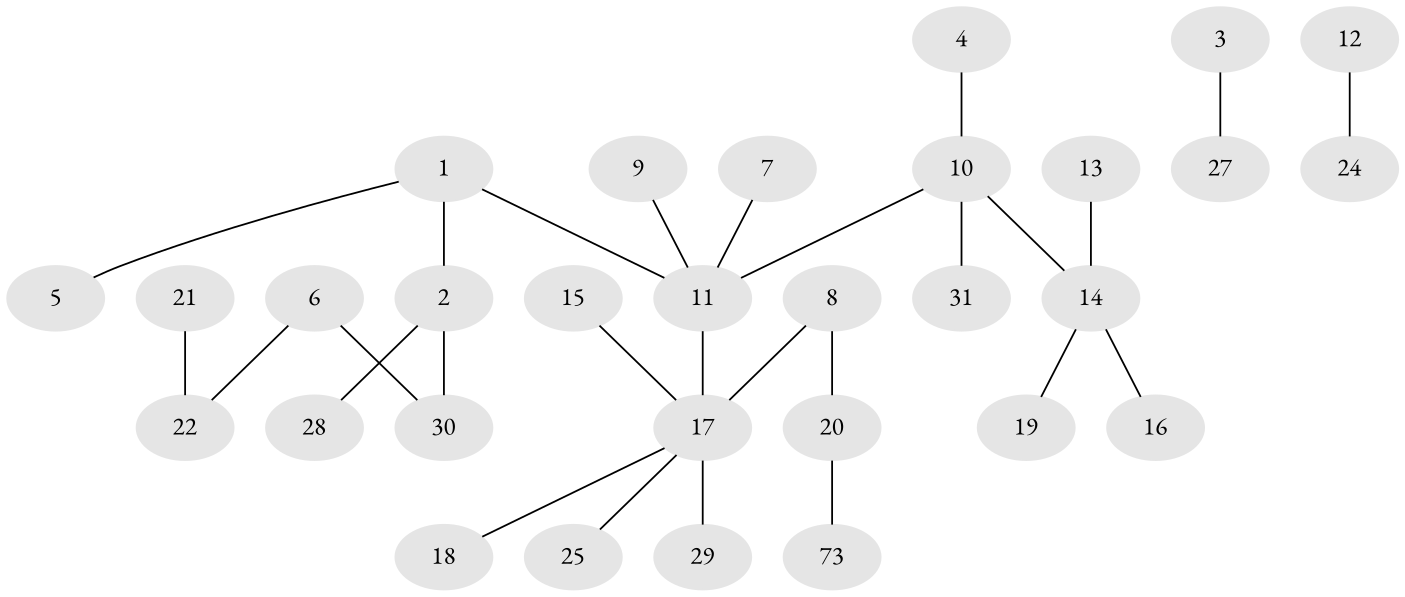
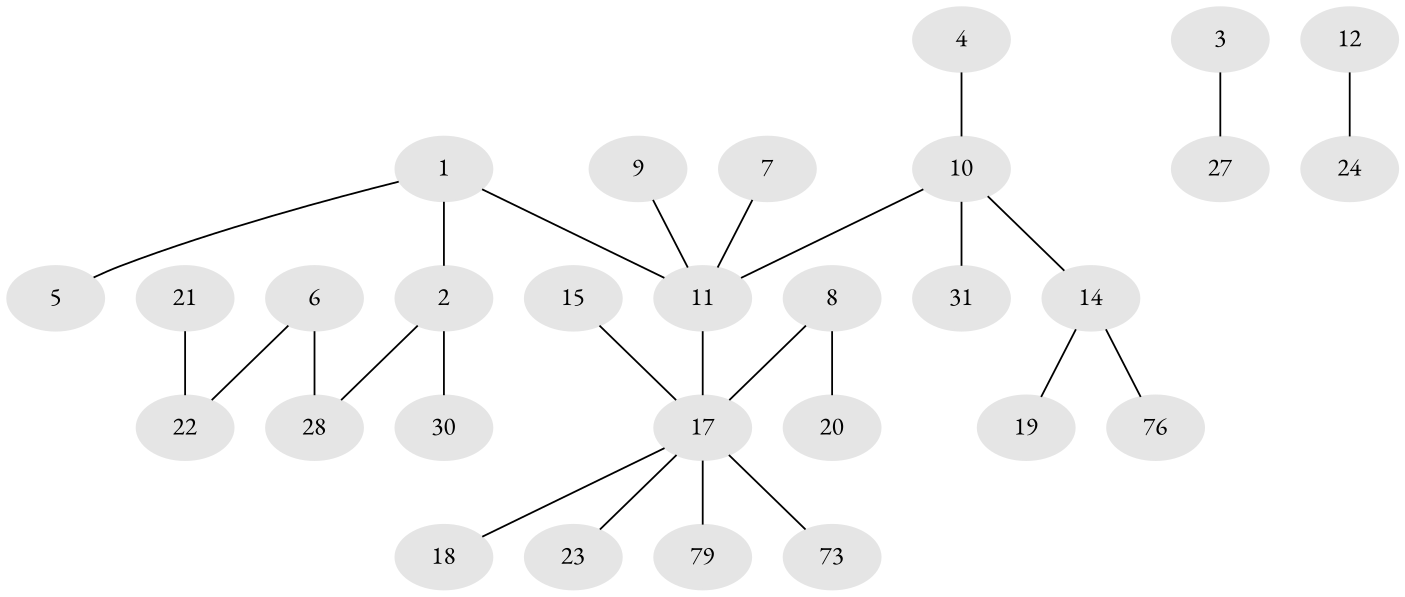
node "13": removed
edge "6" -- "30": now "6" -- "28"
node "16": label "16" -> "76"
edge "20" -- "73": now "17" -- "73"
node "25": label "25" -> "23"
node "29": label "29" -> "79"
